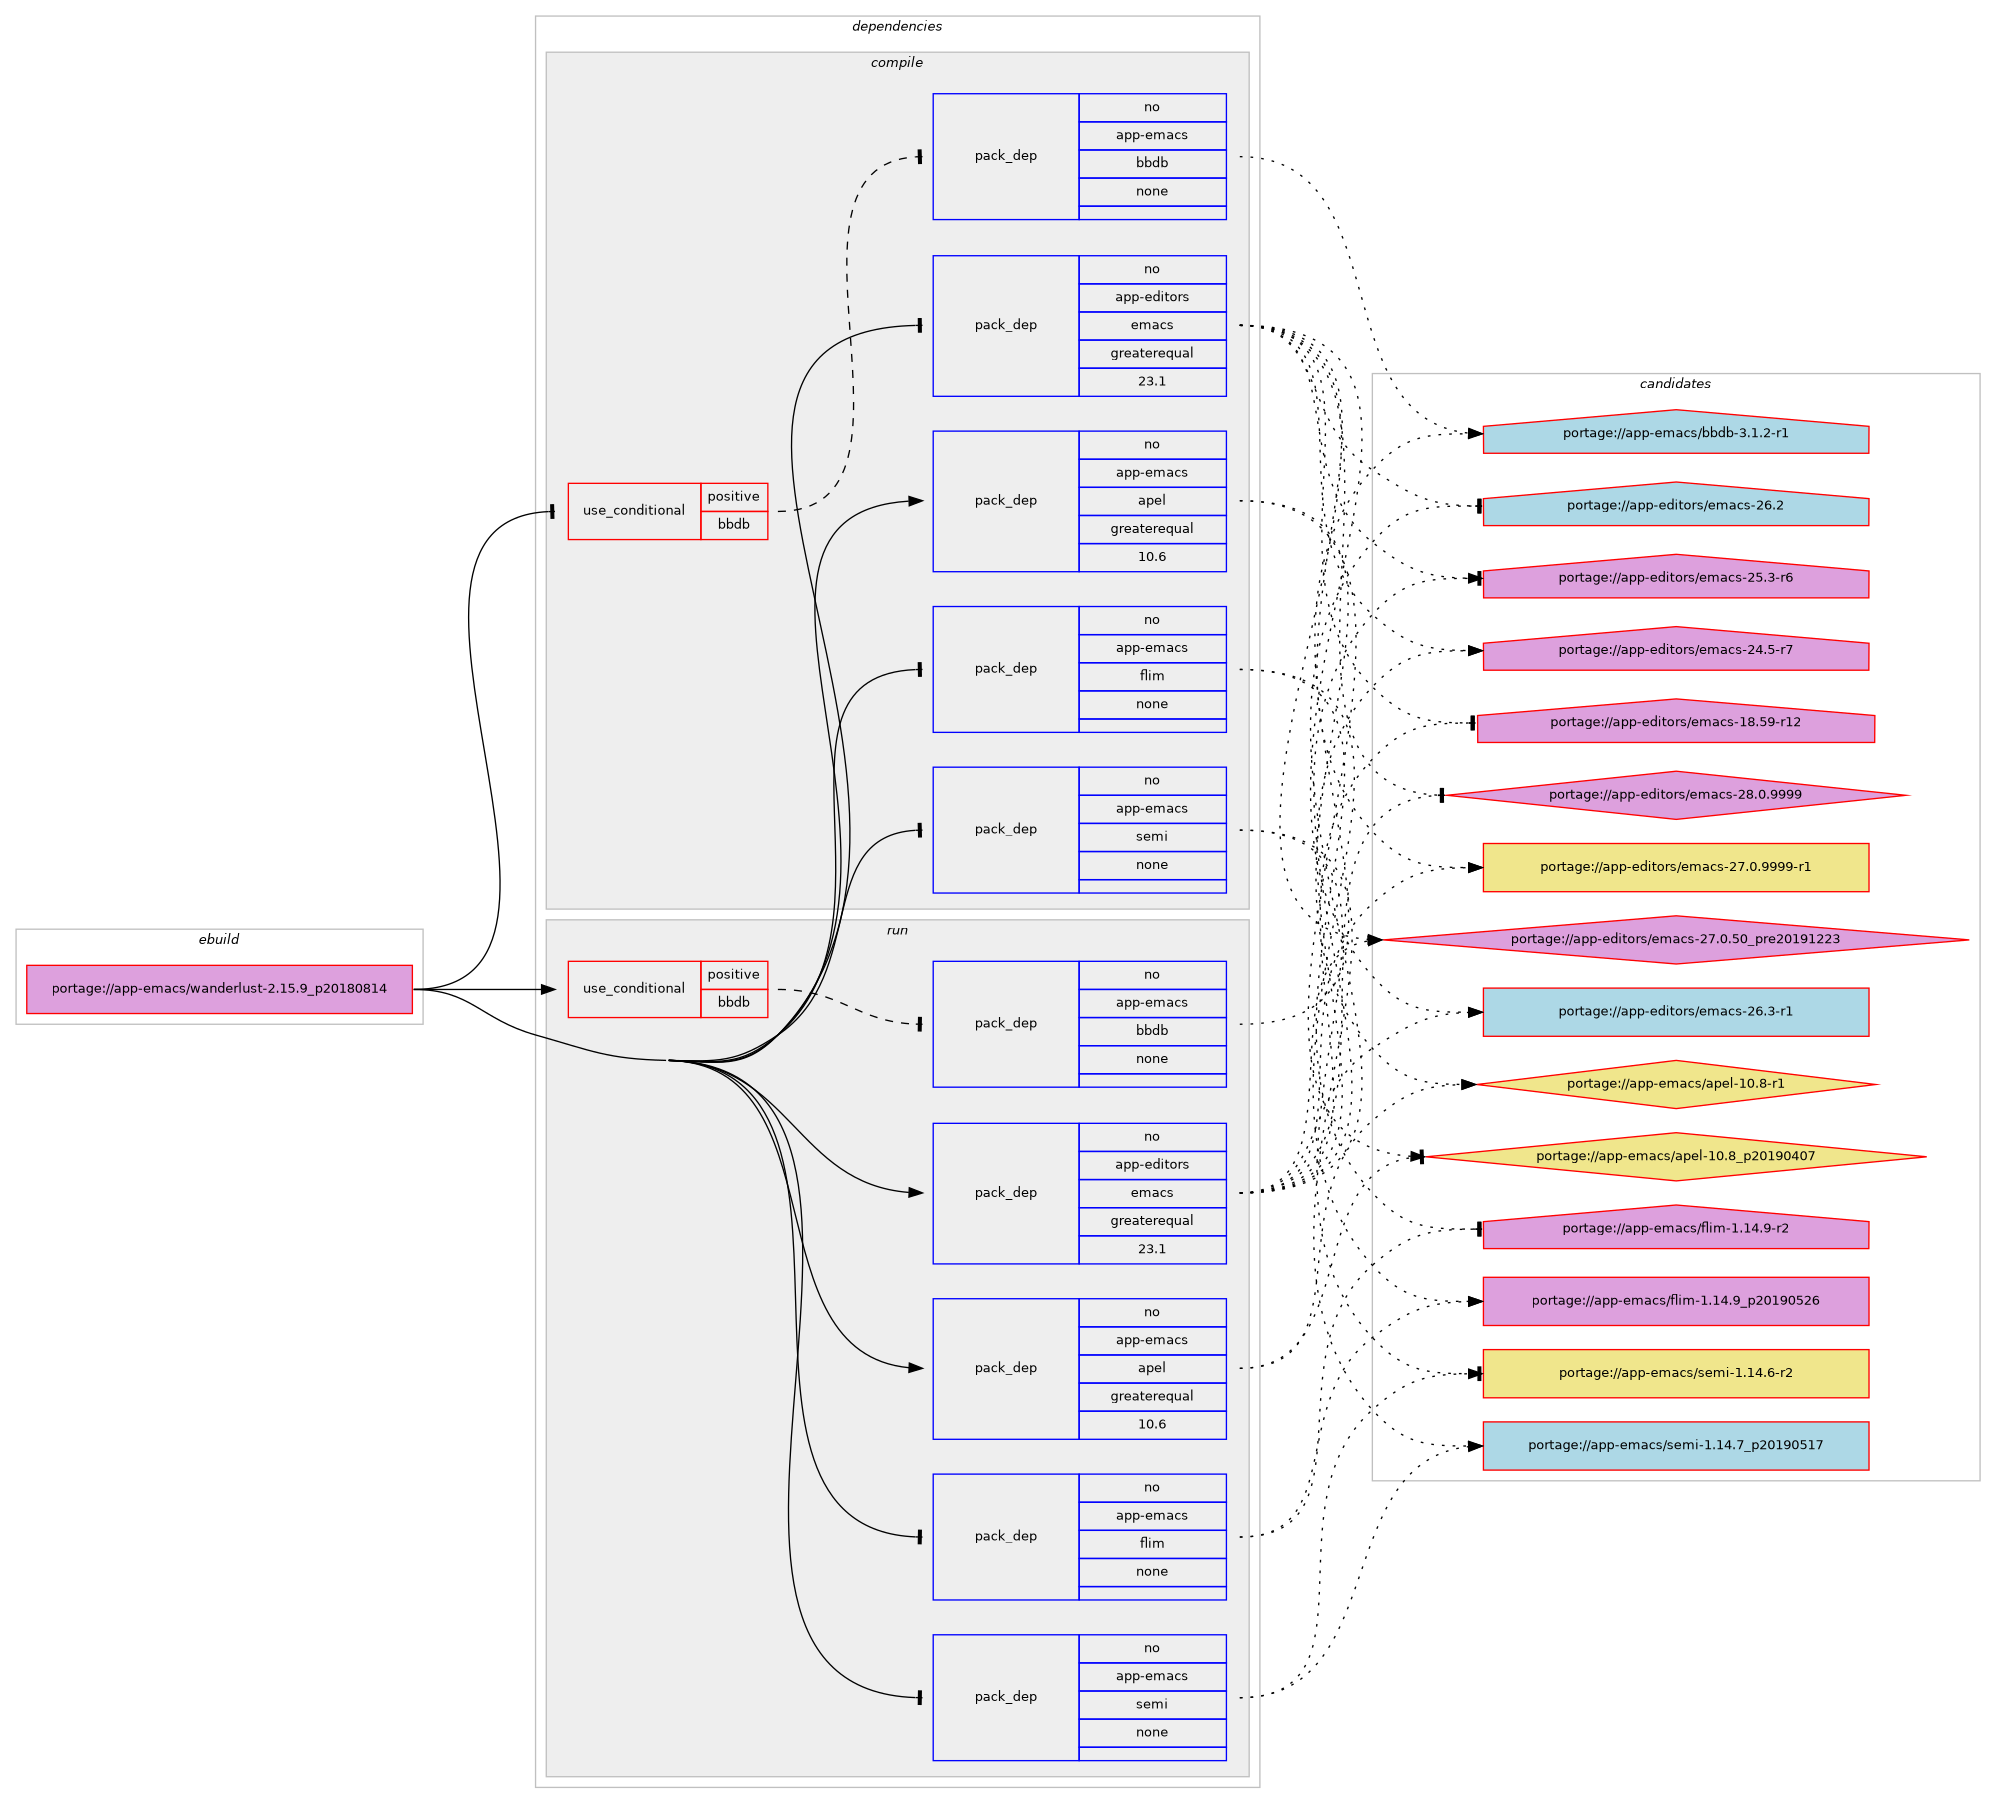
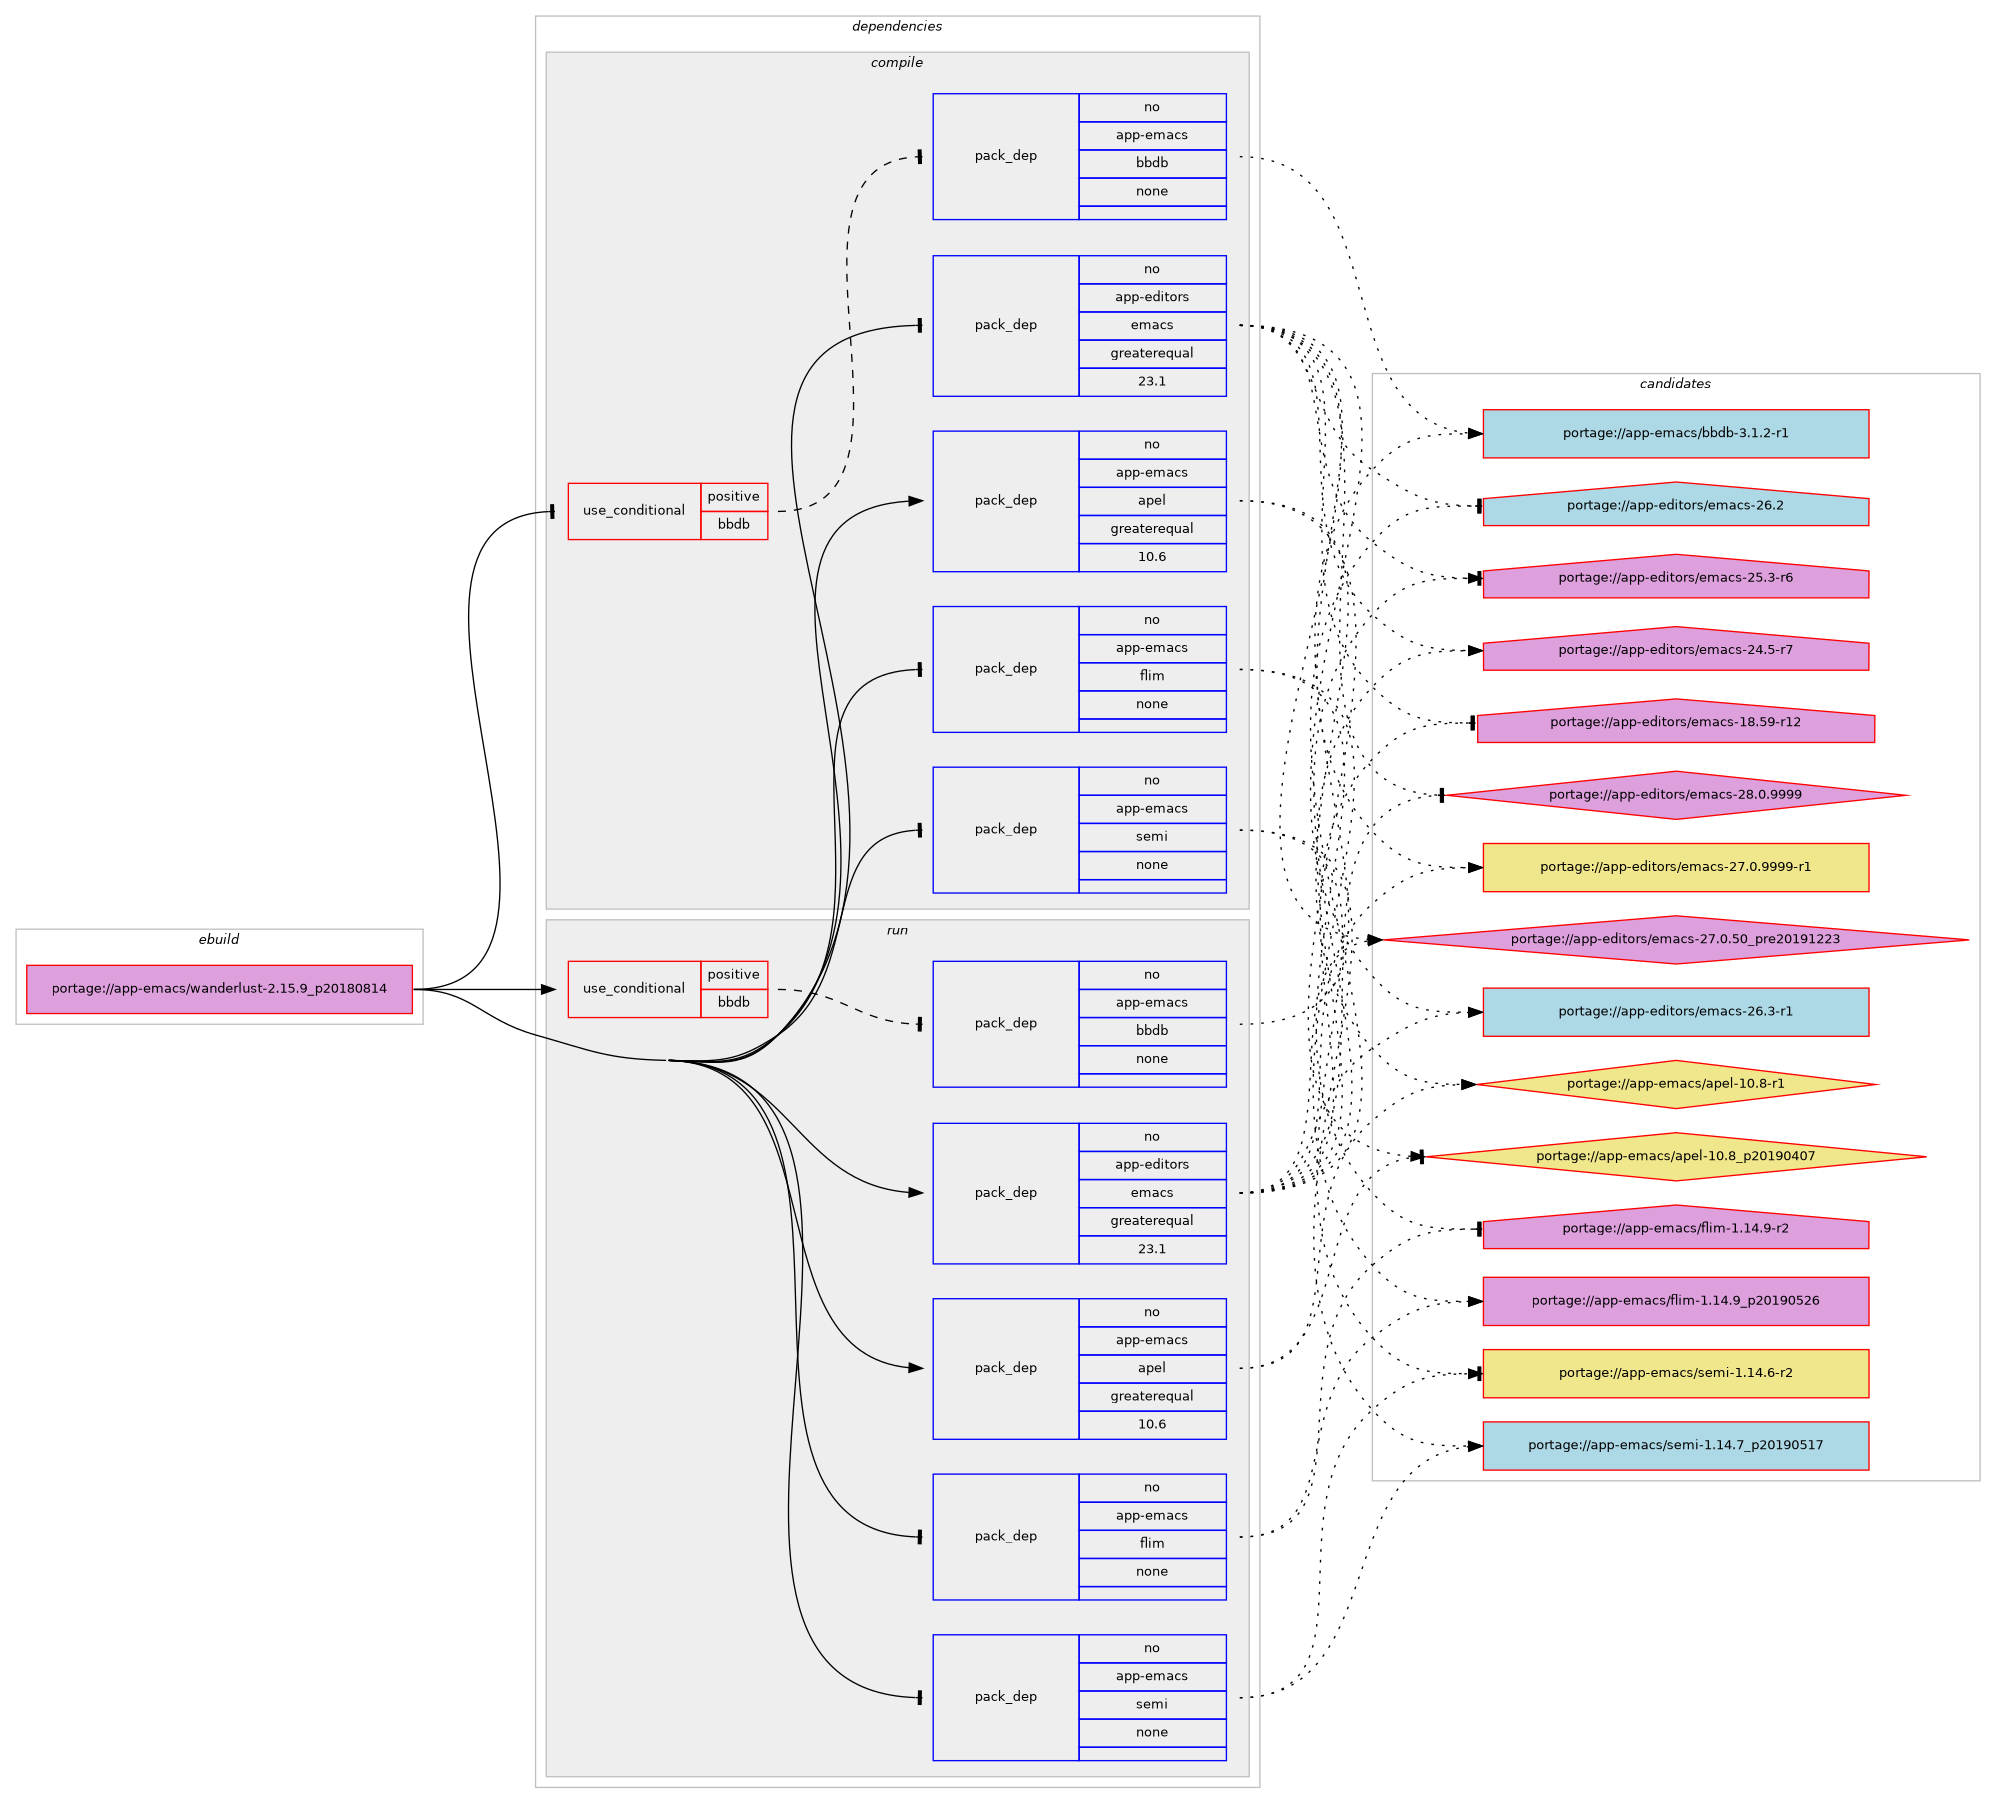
node "portage://app-emacs/bbdb-3.1.2-r1": shape house -> box
